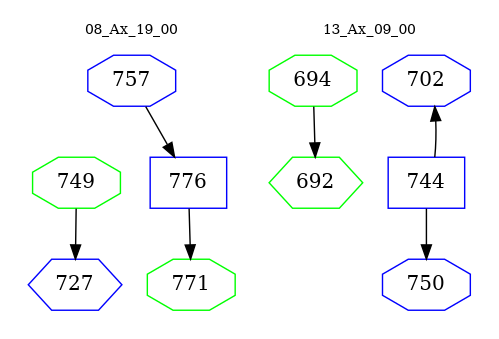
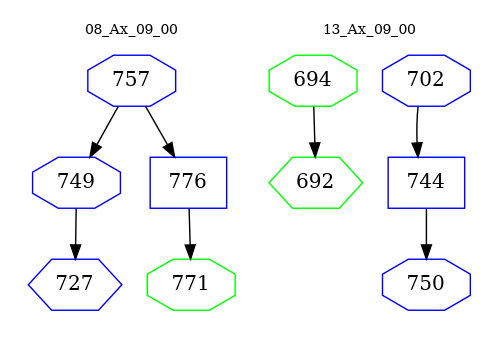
cluster "08_Ax_19_00": label "08_Ax_19_00" -> "08_Ax_09_00"
edge "757" -> "749": added
edge "744" -> "702": reversed
node "749": color green -> blue
